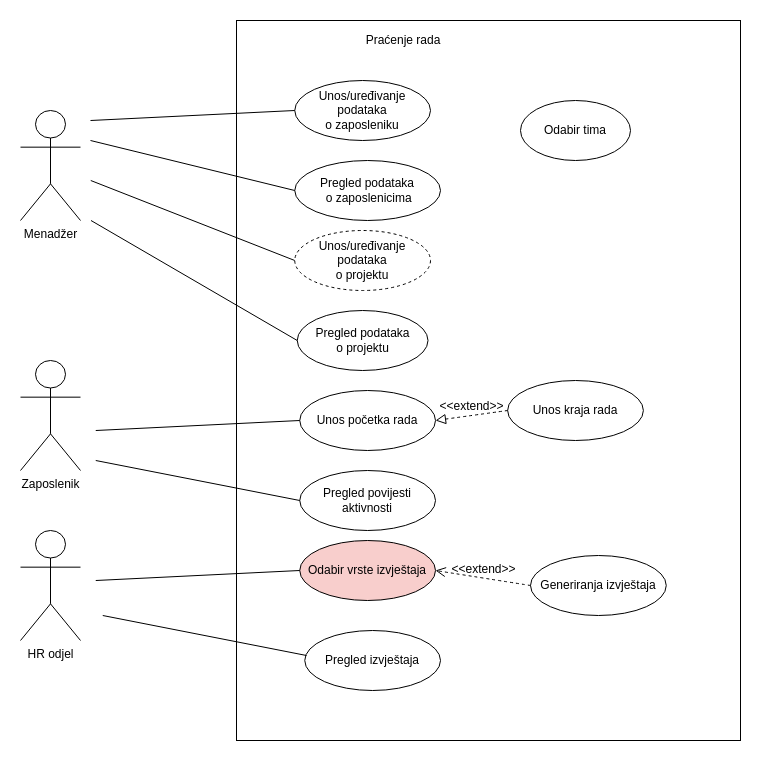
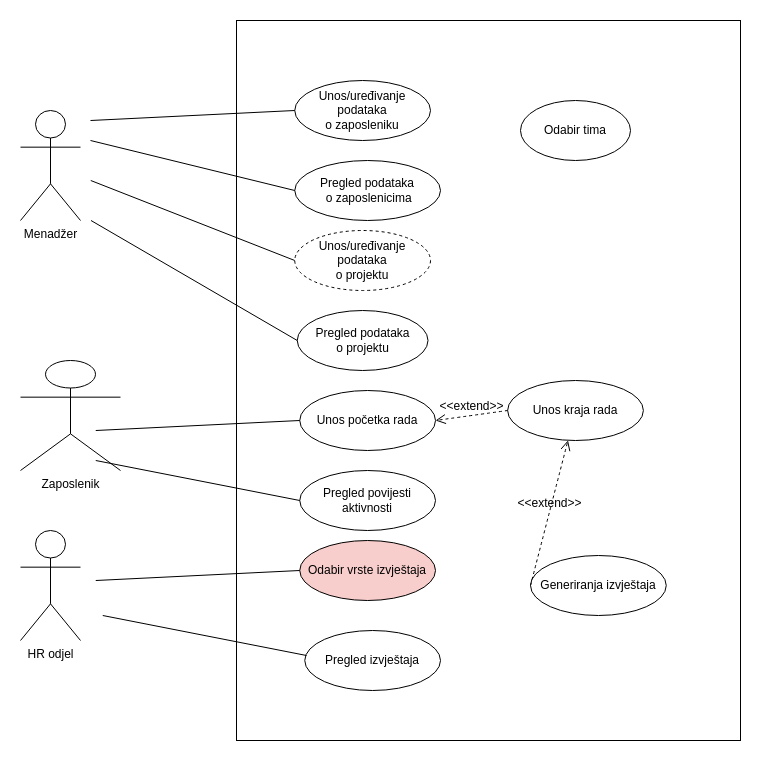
node "Praćenje rada": removed
node "Zaposlenik": size 60x110 -> 100x110
edge "Unos kraja rada" -> "Unos početka rada": arrowhead block -> open
edge "Generiranja izvještaja" -> "Odabir vrste izvještaja": now "Generiranja izvještaja" -> "Unos kraja rada"
